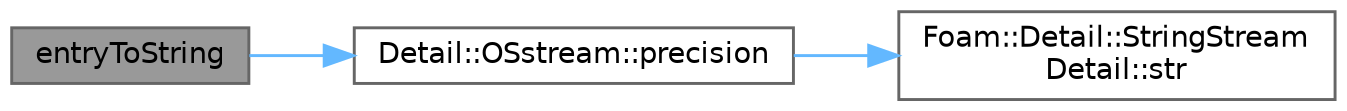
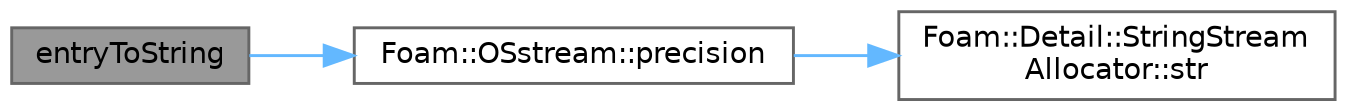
node "Detail::OSstream::precision": label "Detail::OSstream::precision" -> "Foam::OSstream::precision"
node "Foam::Detail::StringStream Detail::str": label "Foam::Detail::StringStream Detail::str" -> "Foam::Detail::StringStream Allocator::str"
